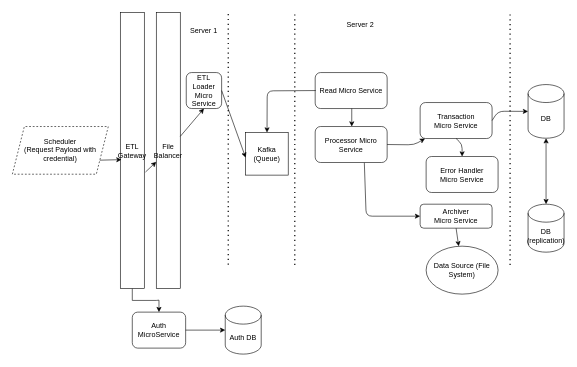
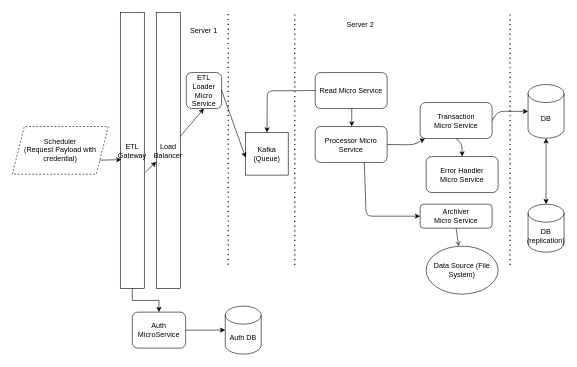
node "File Balancer": label "File Balancer" -> "Load Balancer"
edge "Archiver Micro Service" -> "Data Source (File System)": arrowhead classic -> open
